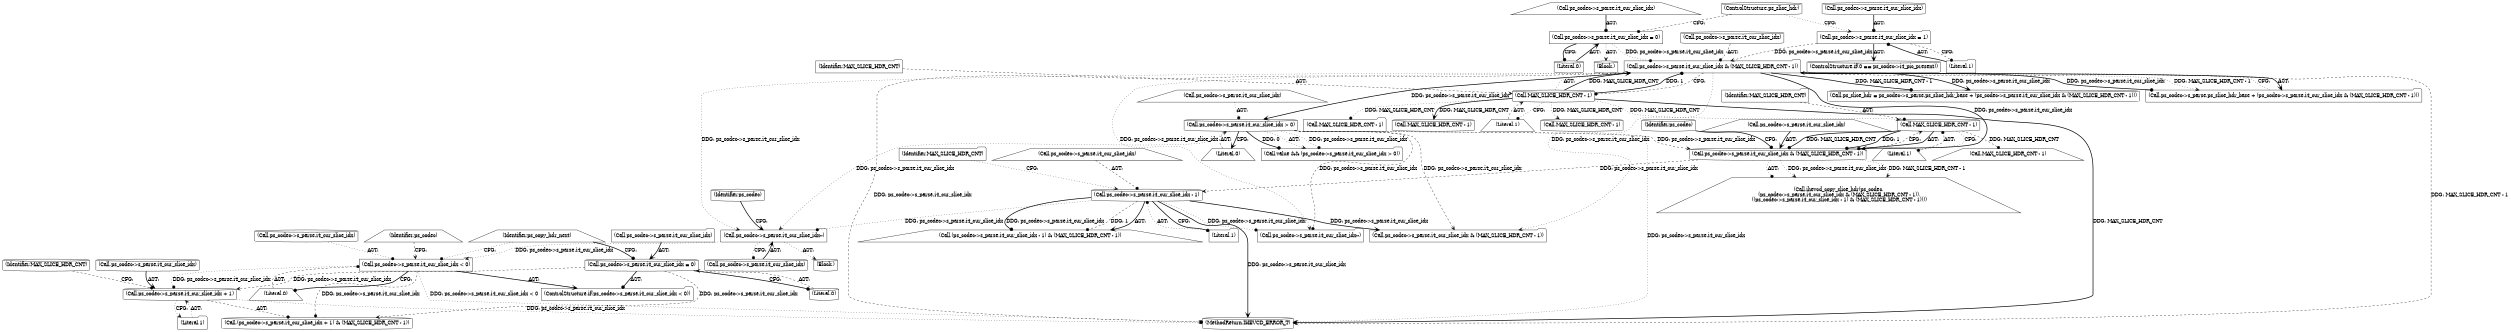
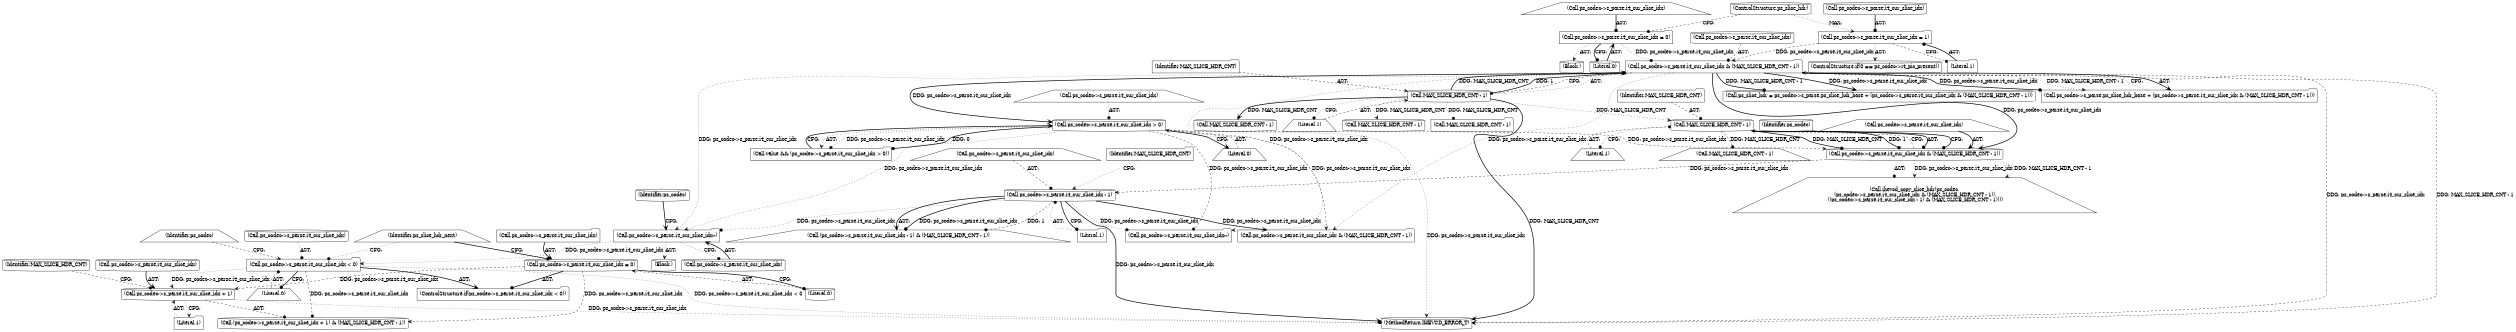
edge "(ControlStructure,ps_slice_hdr)" -> "(Call,ps_codec->s_parse.i4_cur_slice_idx = 1)": label "CFG: " -> "MAX: "
edge "(Call,ps_codec->s_parse.i4_cur_slice_idx = 1)" -> "(ControlStructure,if(0 == ps_codec->i4_pic_present))": style bold -> dotted
edge "(Call,value && (ps_codec->s_parse.i4_cur_slice_idx > 0))" -> "(Call,ps_codec->s_parse.i4_cur_slice_idx > 0)": added, label "CFG:"
node "(Identifier,ps_copy_hdr_next)": label "(Identifier,ps_copy_hdr_next)" -> "(Identifier,ps_slice_hdr_next)"
edge "(Call,ps_codec->s_parse.i4_cur_slice_idx < 0)" -> "(Call,ps_codec->s_parse.i4_cur_slice_idx + 1)": arrowhead dot -> vee
